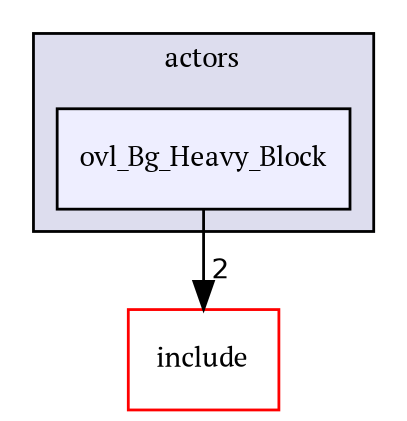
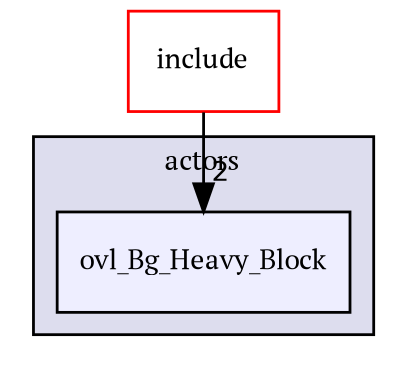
edge "ovl_Bg_Heavy_Block" -> "include": reversed
